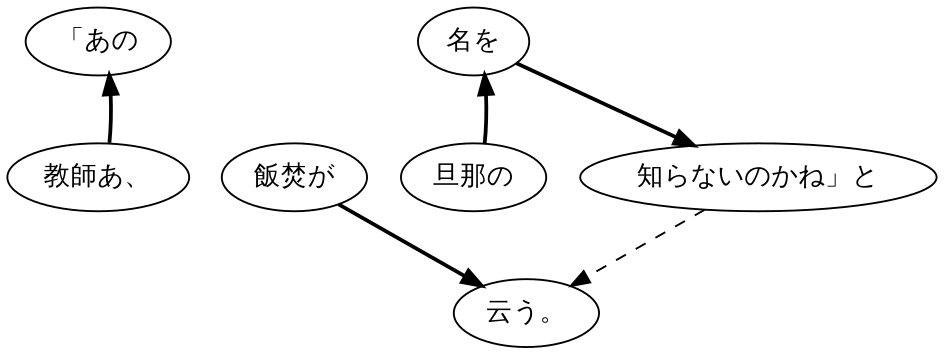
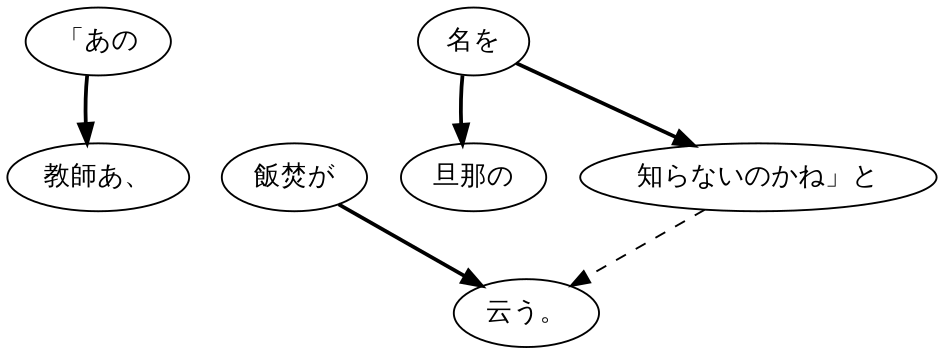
edge "教師あ、" -> "「あの": reversed
edge "旦那の" -> "名を": reversed
